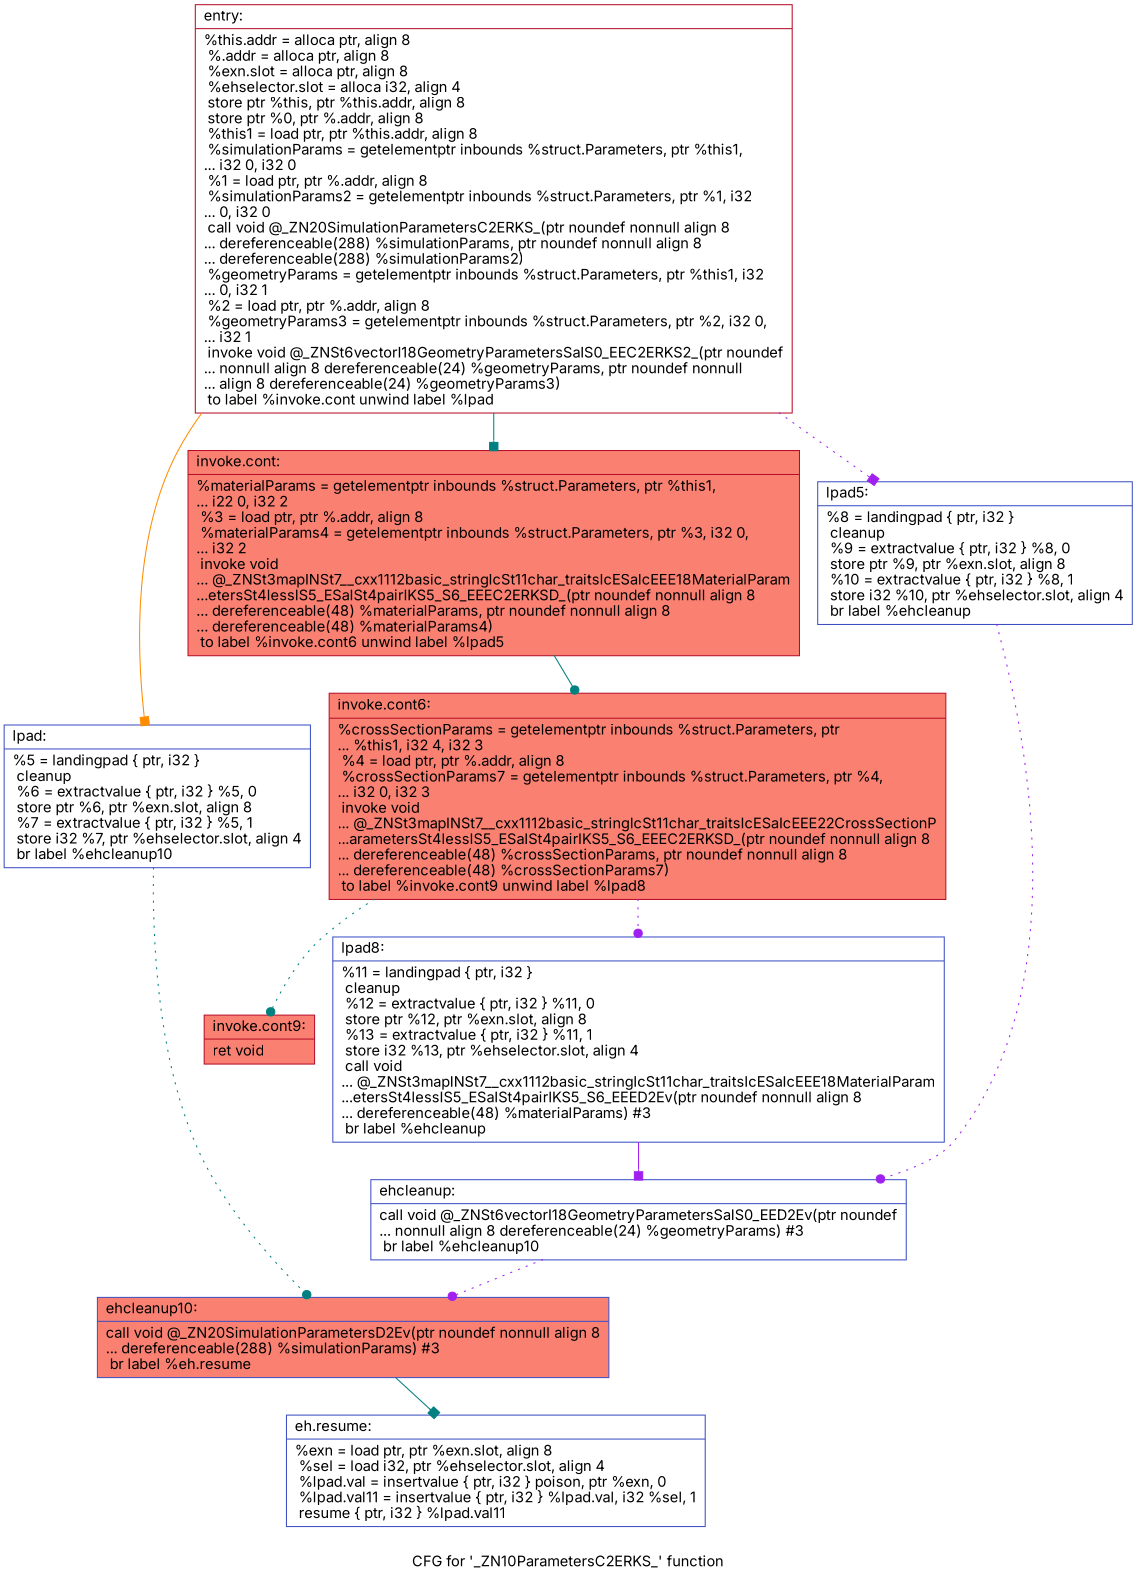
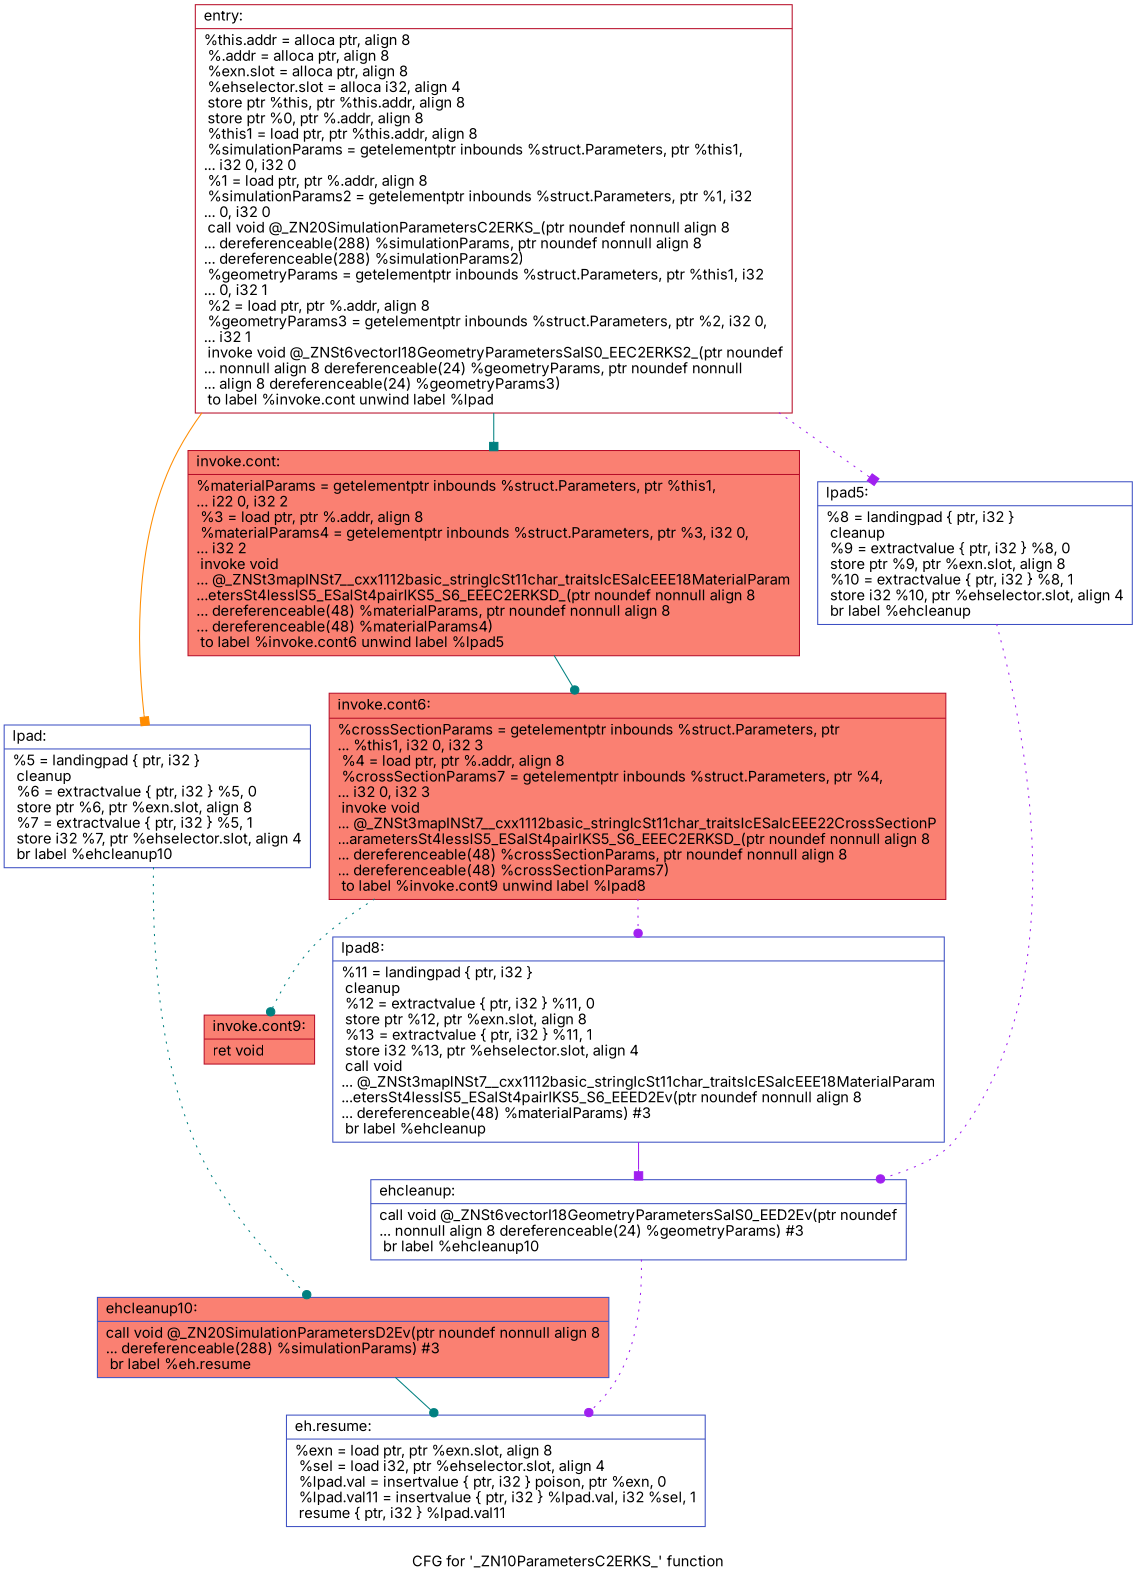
node "invoke.cont6:": text "... %this1, i32 4, i32 3" -> "... %this1, i32 0, i32 3"
edge "ehcleanup:" -> "ehcleanup10:": now "ehcleanup:" -> "eh.resume:"
edge "ehcleanup10:" -> "eh.resume:": arrowhead box -> dot
